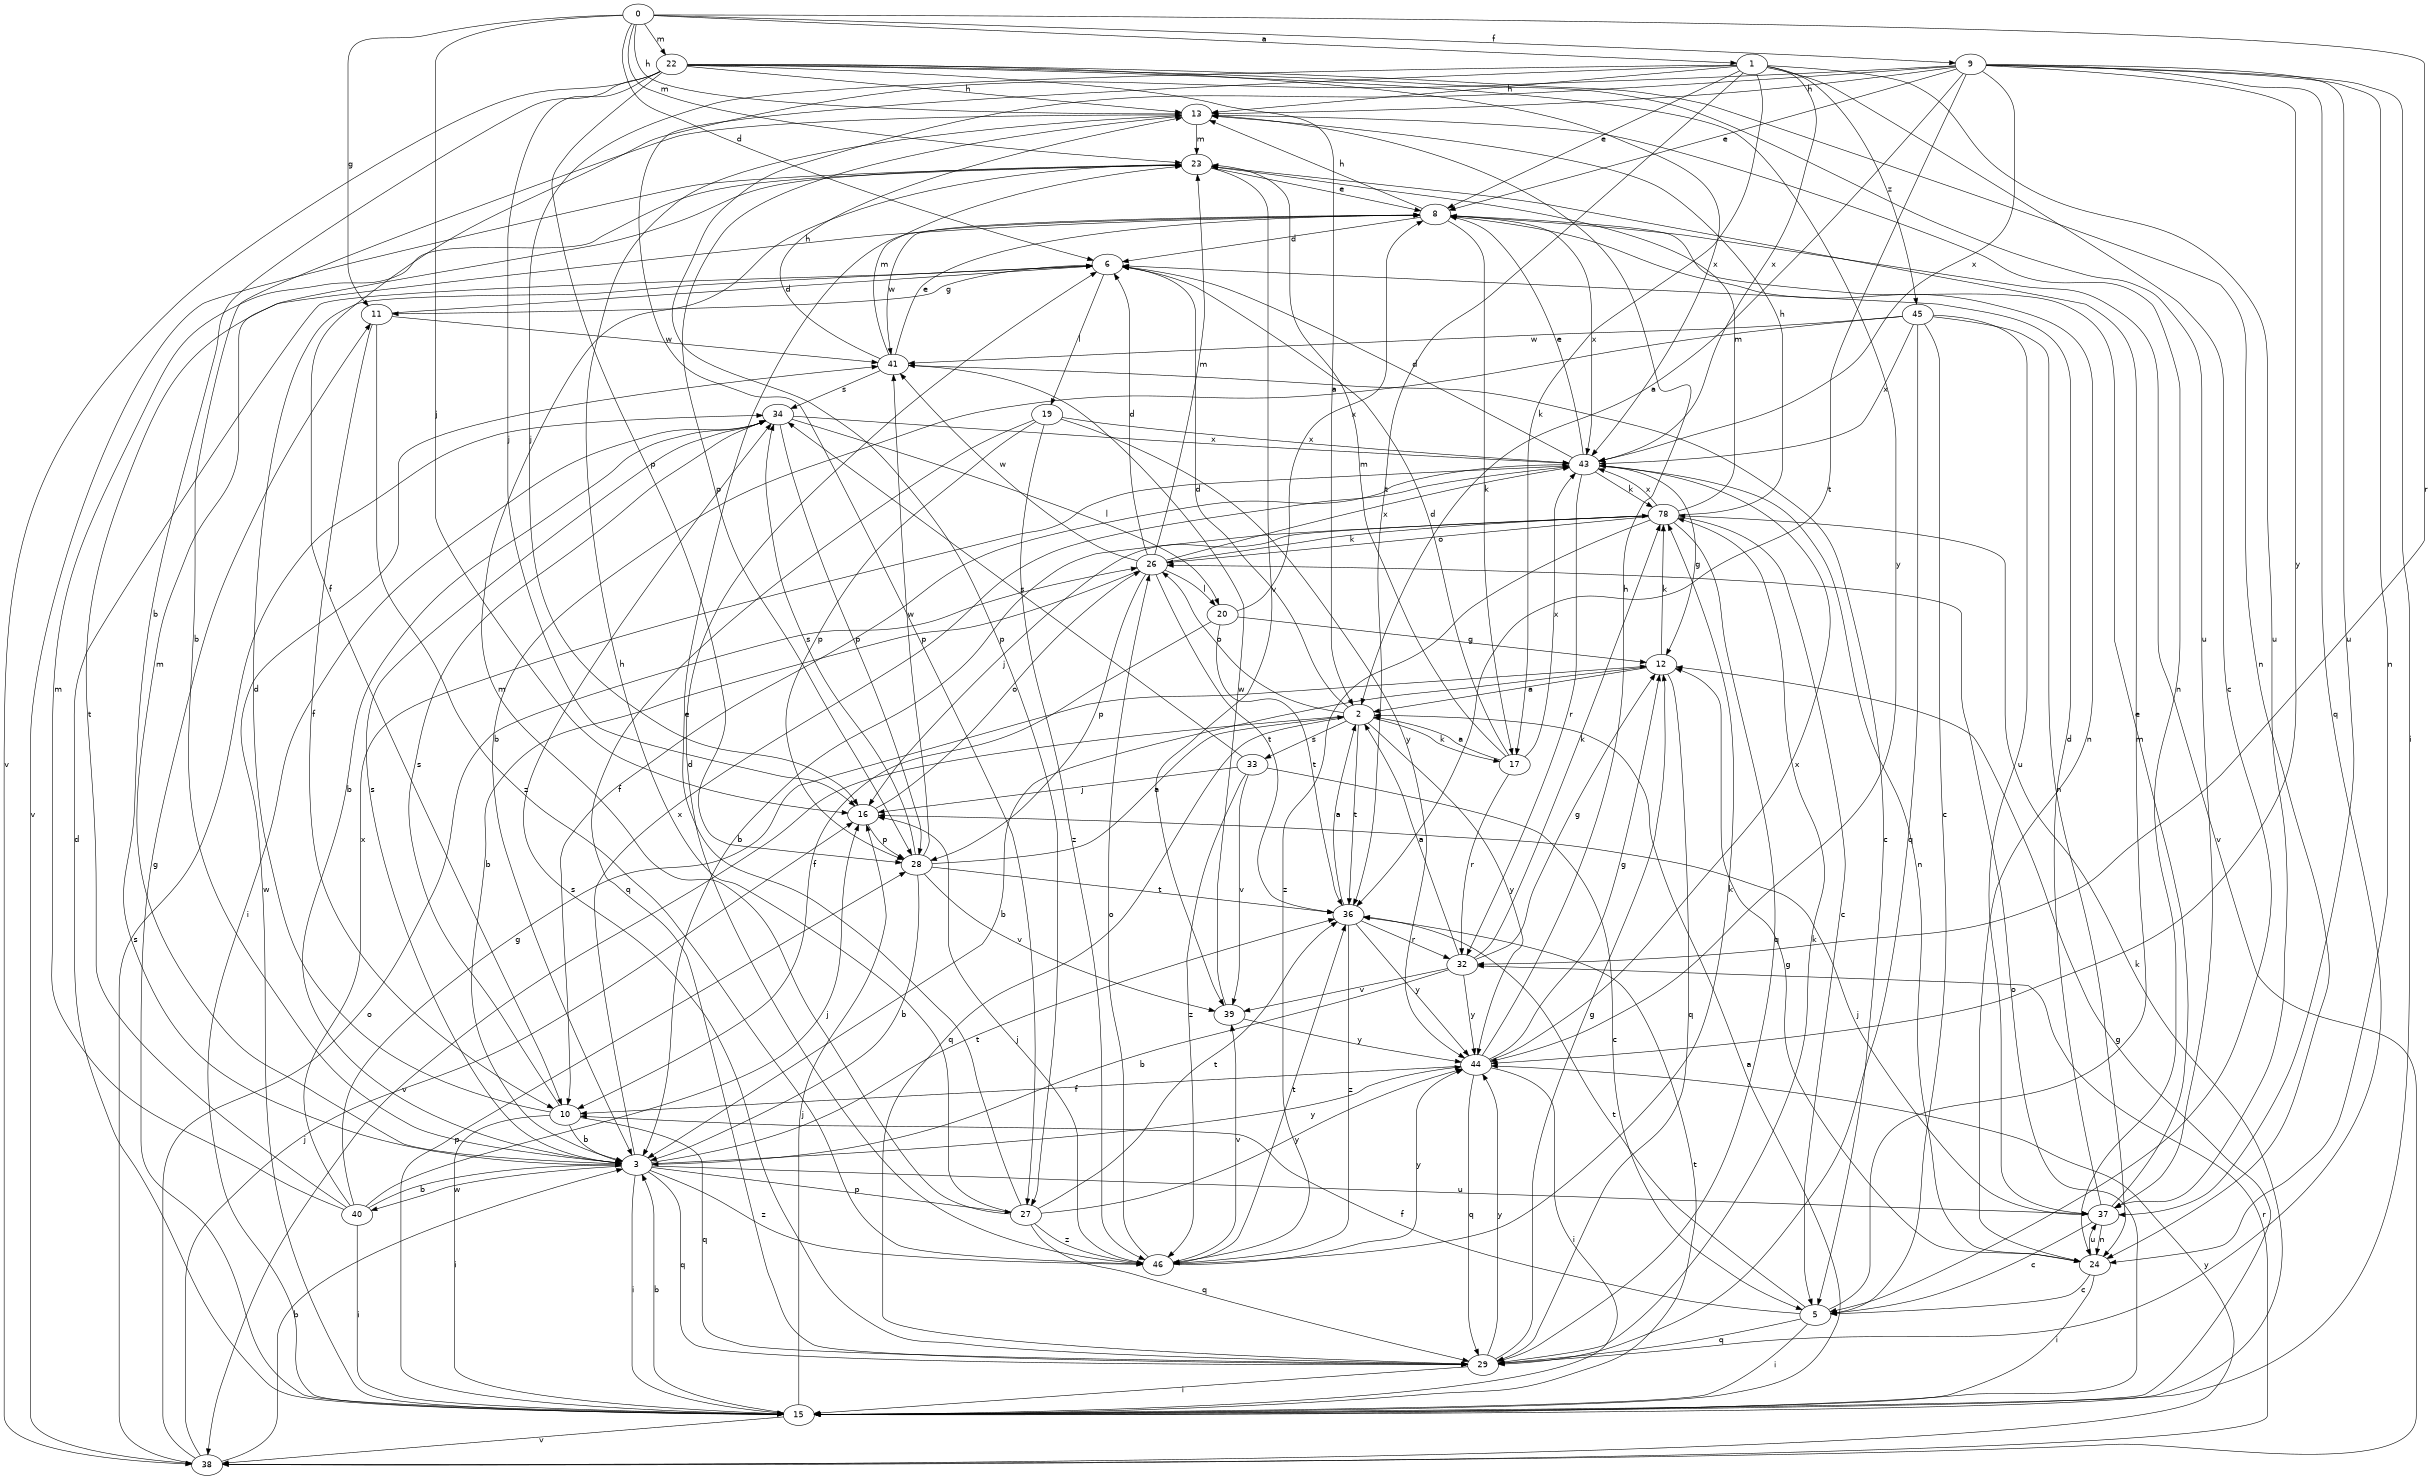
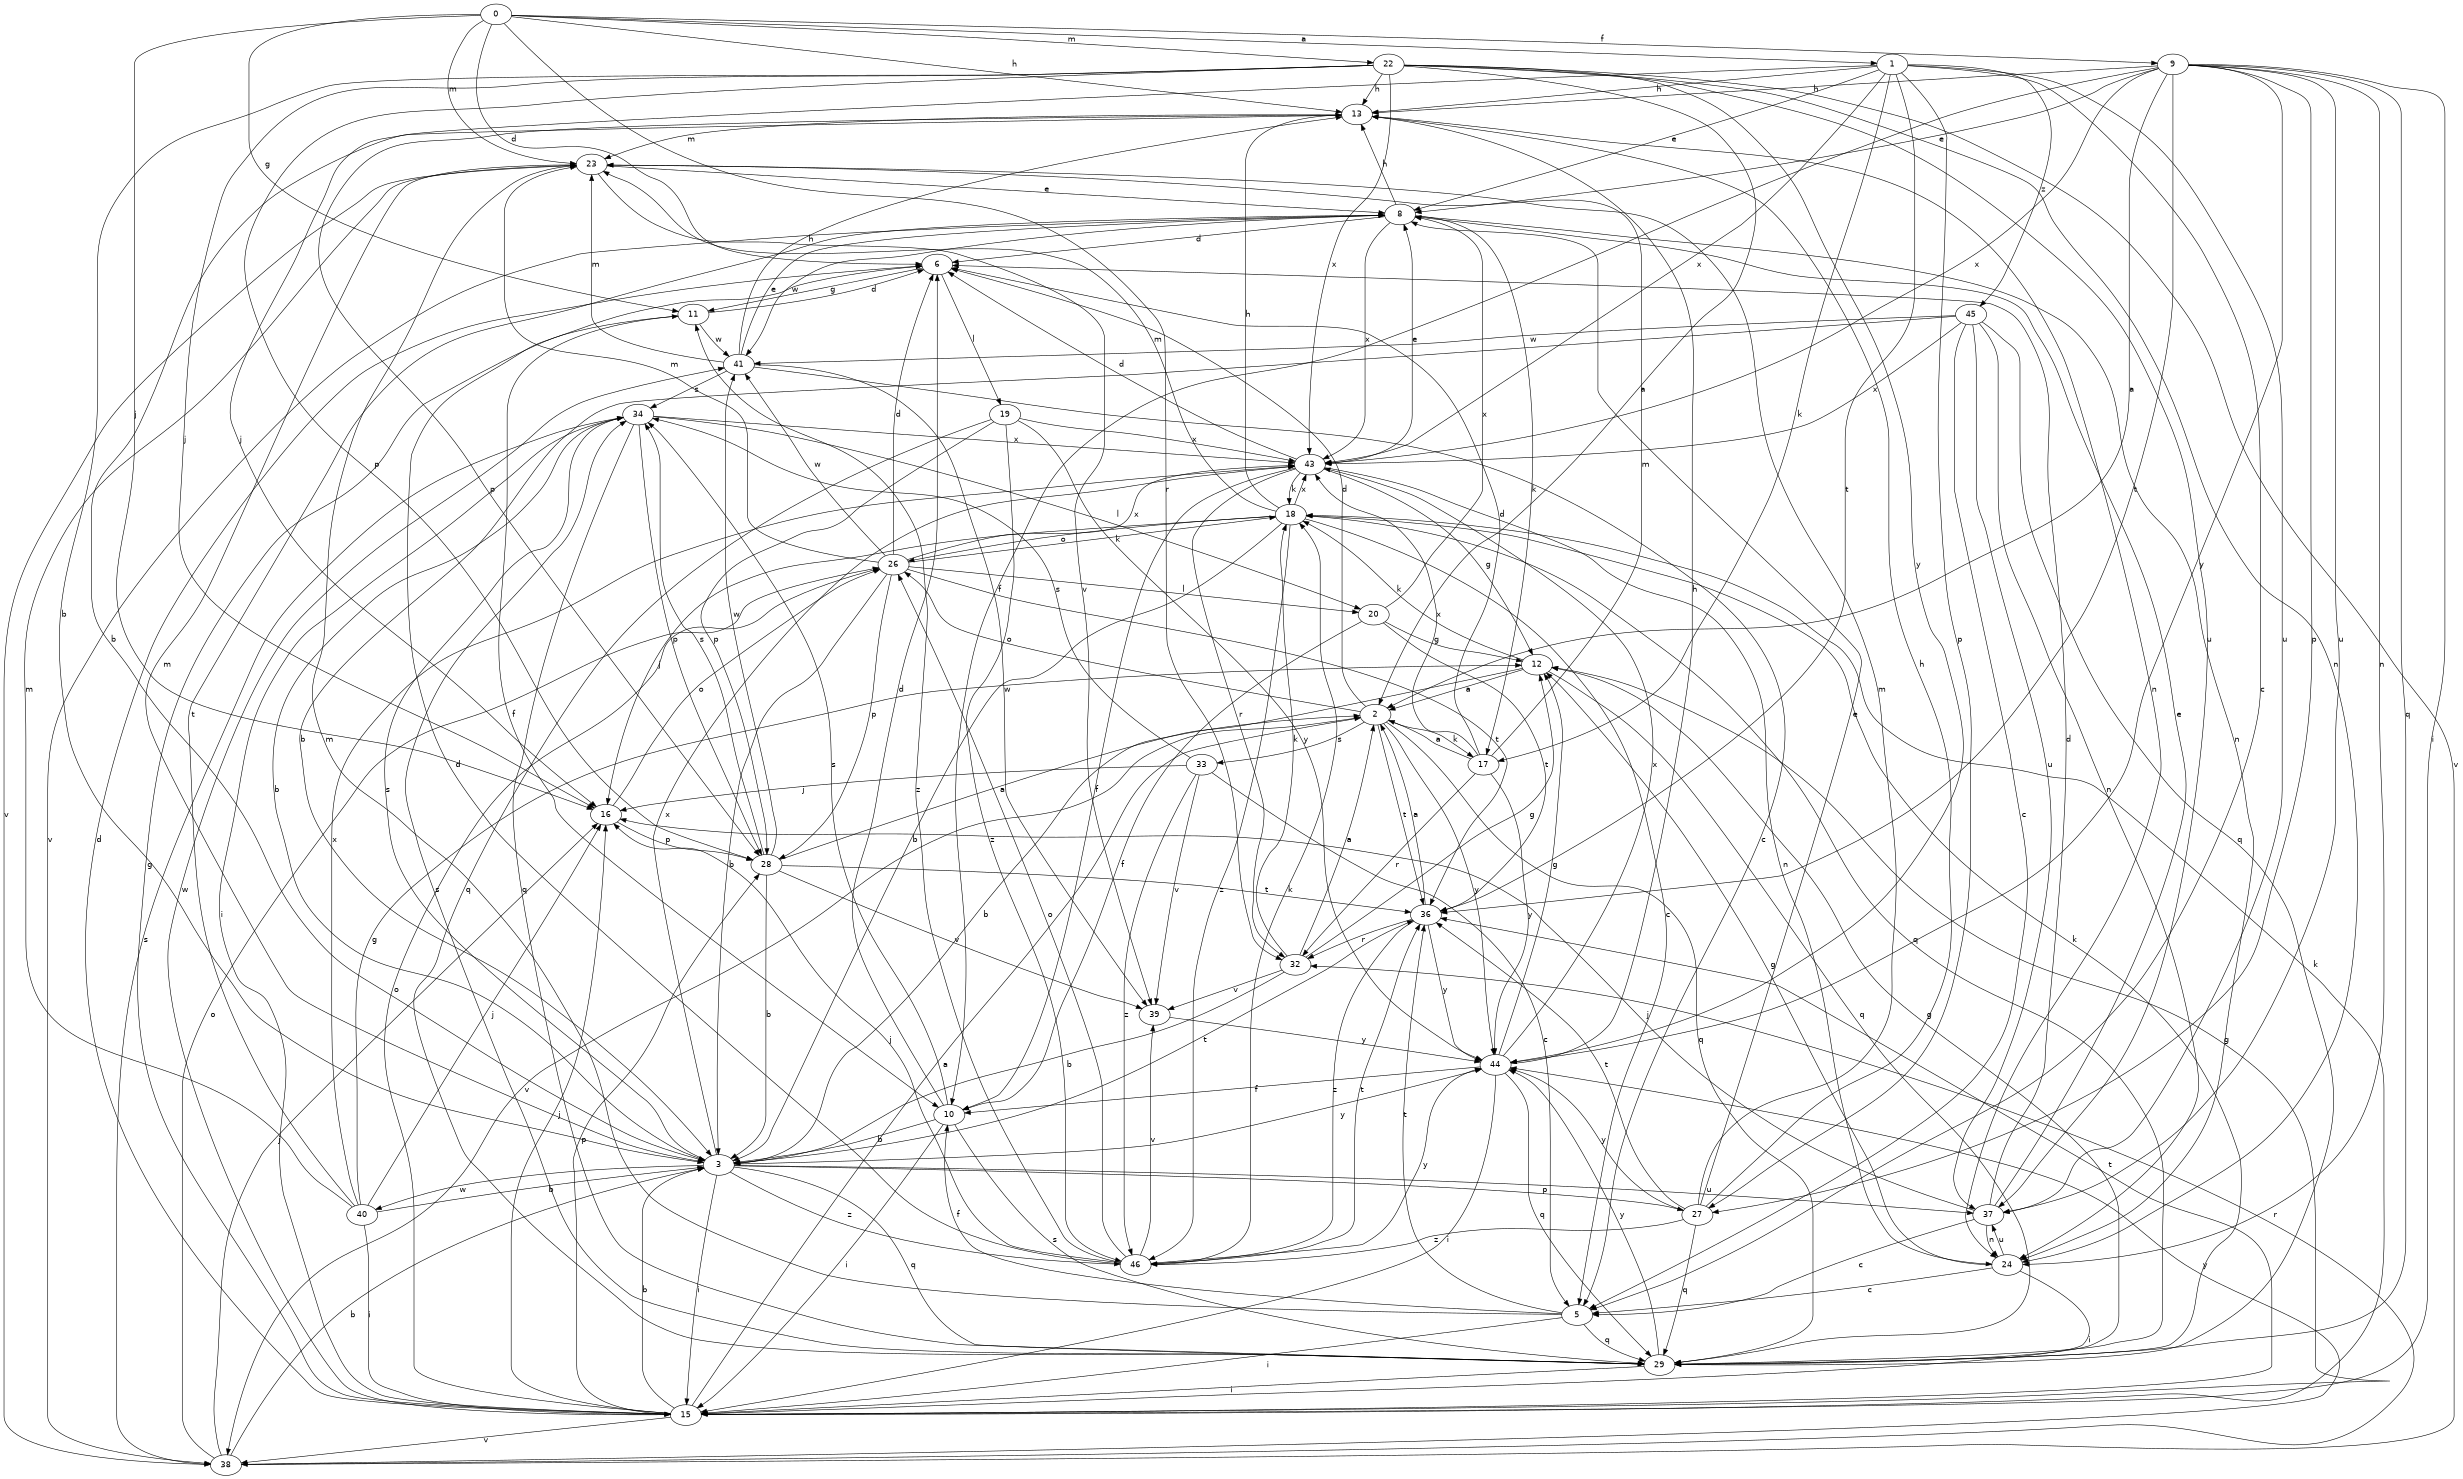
node "78": label "78" -> "18"
edge "39" -> "41": reversed
edge "11" -> "46": reversed
edge "32" -> "44": now "17" -> "44"
edge "10" -> "29": label "q" -> "s"
edge "34" -> "29": added, label "q"
